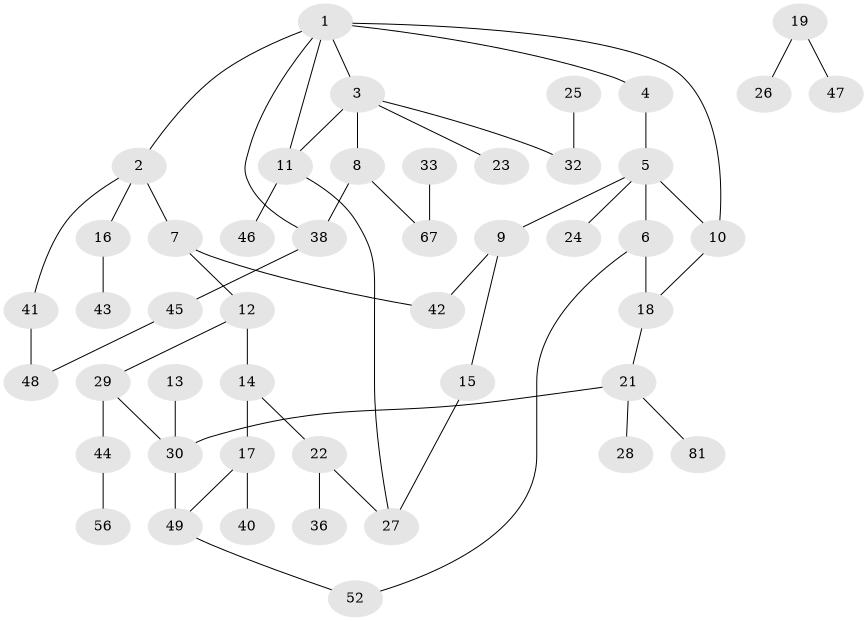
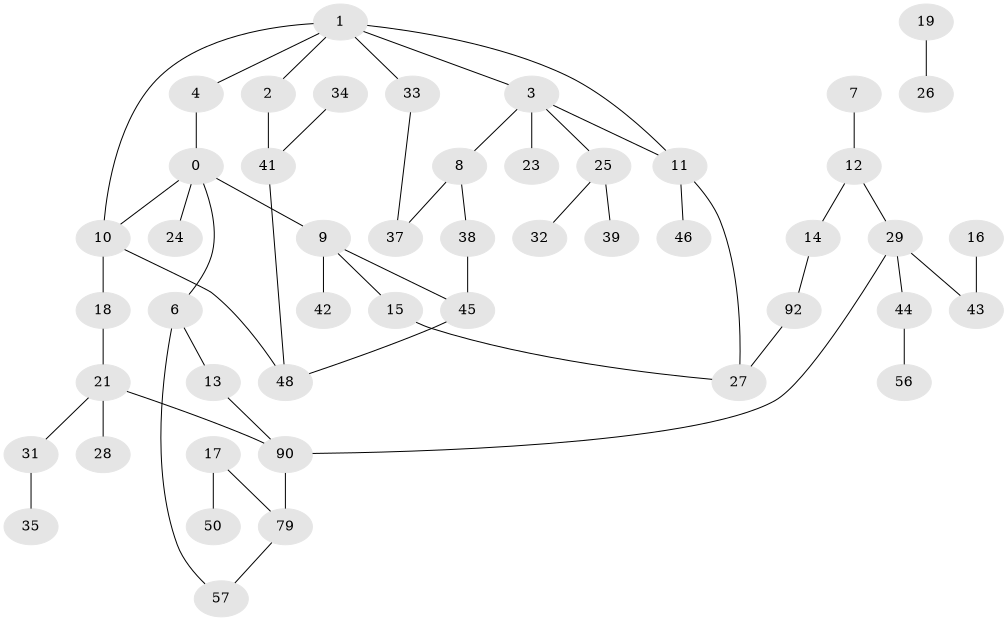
node "34": added
node "47": removed
edge "3" -- "32": now "3" -- "25"
edge "1" -- "38": now "1" -- "33"
node "5": label "5" -> "0"
edge "2" -- "16": removed
edge "2" -- "7": removed
node "67": label "67" -> "37"
node "39": added
edge "9" -- "45": added
edge "6" -- "18": now "6" -- "13"
edge "29" -- "43": added
edge "7" -- "42": removed
edge "10" -- "48": added
edge "14" -- "17": removed
node "30": label "30" -> "90"
node "22": label "22" -> "92"
node "81": label "81" -> "31"
node "35": added
node "49": label "49" -> "79"
node "40": label "40" -> "50"
node "36": removed
node "52": label "52" -> "57"
